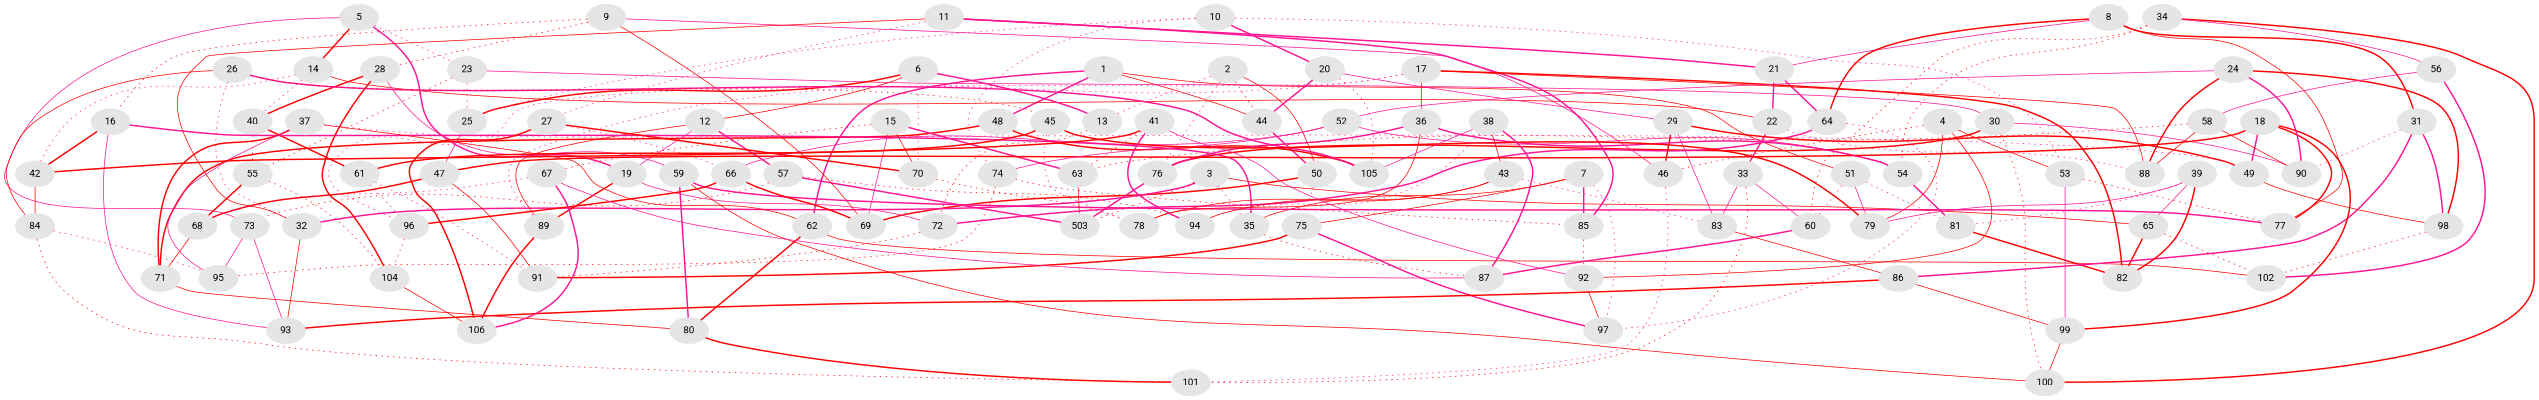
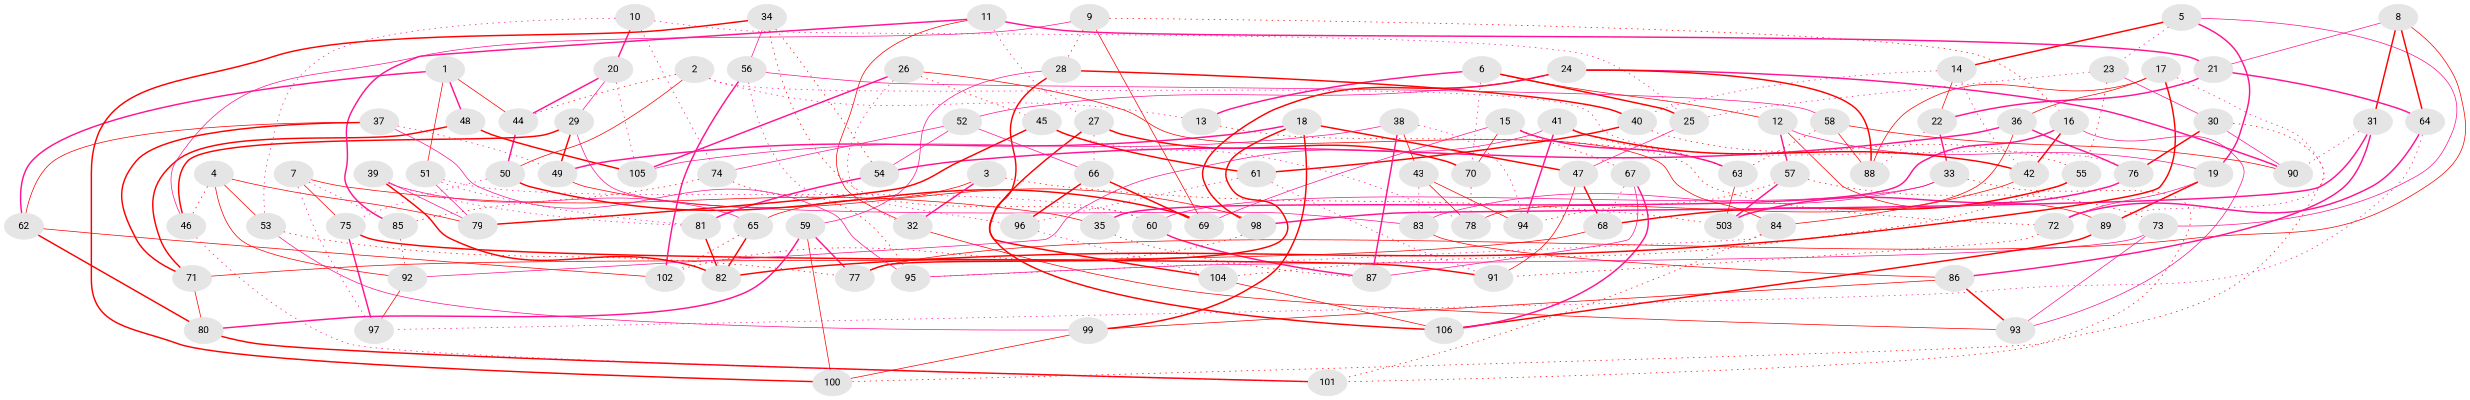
edge "17" -- "96": now "56" -- "96"
edge "3" -- "35": removed
edge "7" -- "85": style bold -> dotted
